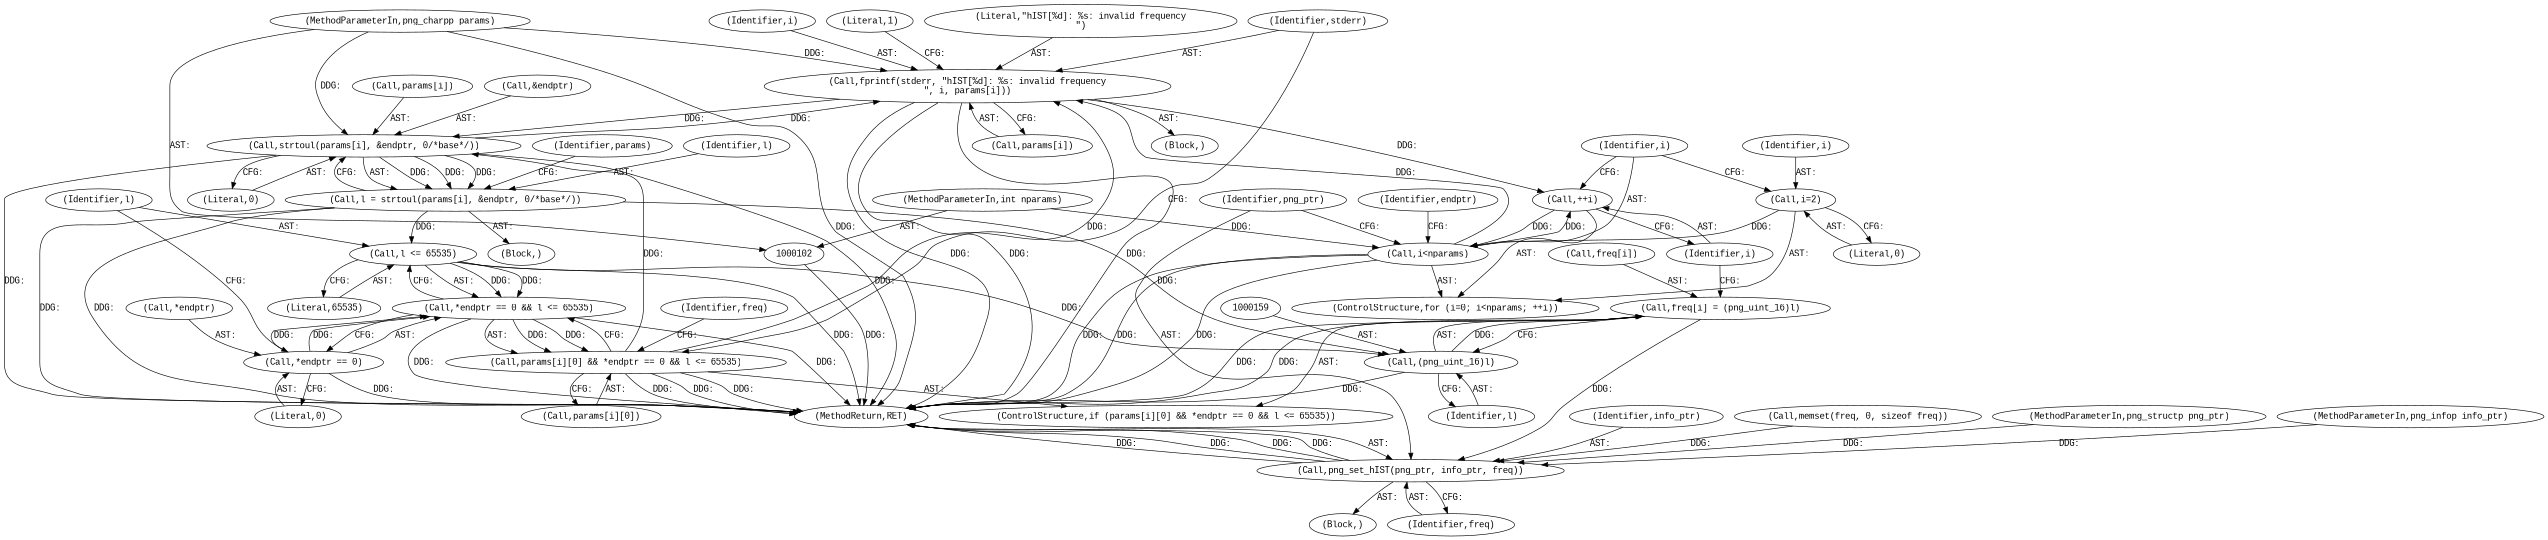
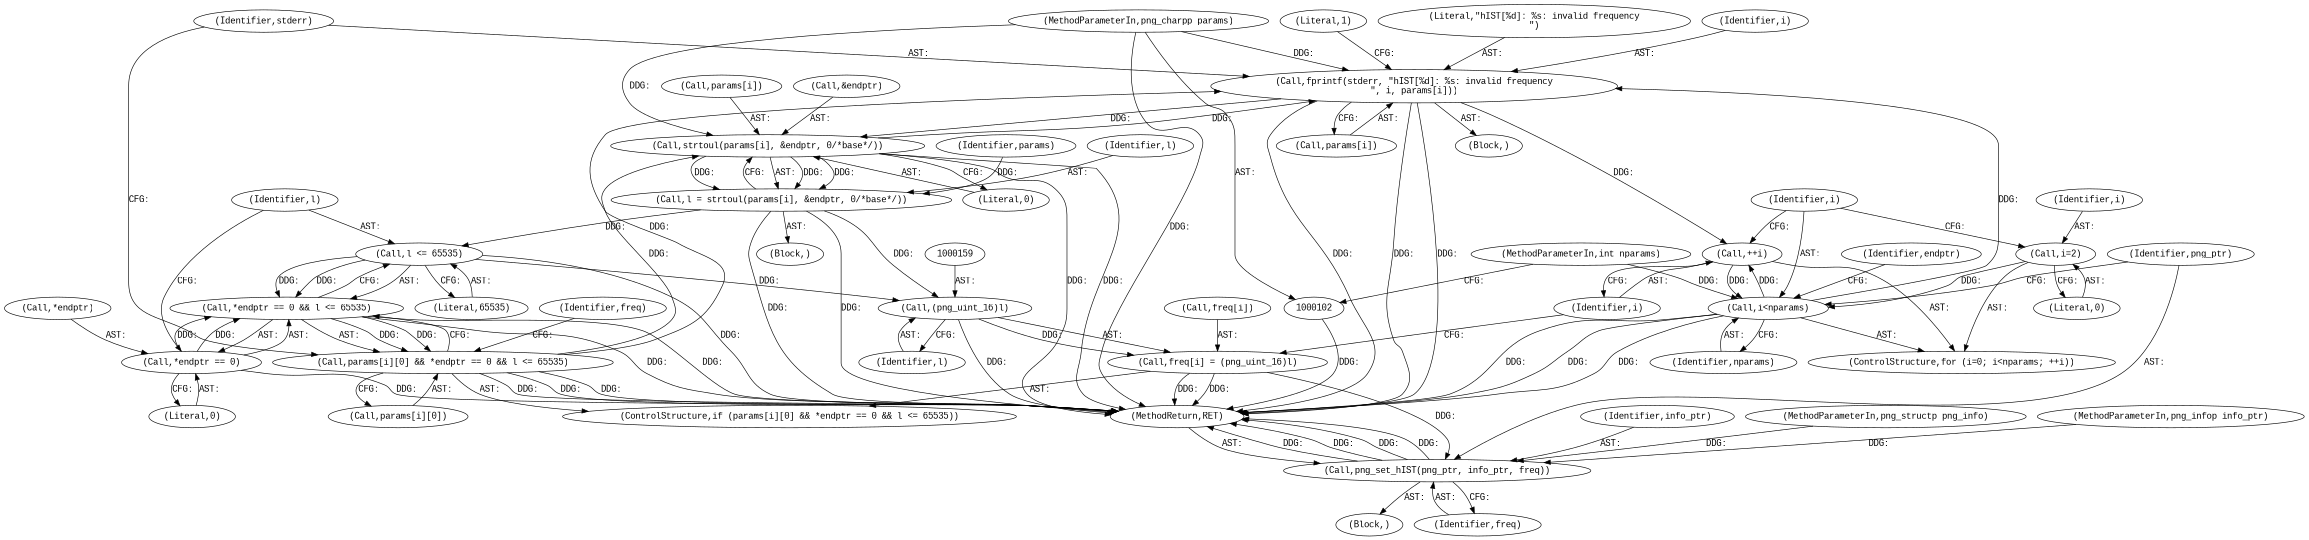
edge "(Identifier,params)" -> "(Call,l = strtoul(params[i], &endptr, 0/*base*/))": label "CFG: " -> "DDG: "
edge "(MethodParameterIn,int nparams)" -> "1000102": label "AST: " -> "CFG: "
edge "(Call,freq[i] = (png_uint_16)l)" -> "(Call,(png_uint_16)l)": removed, label "CFG:"
edge "(Call,*endptr == 0 && l <= 65535)" -> "(Call,*endptr == 0)": label "CFG: " -> "AST: "
node "(Identifier,nparams)": added
node "(Call,memset(freq, 0, sizeof freq))": removed
node "(MethodParameterIn,png_structp png_ptr)": label "(MethodParameterIn,png_structp png_ptr)" -> "(MethodParameterIn,png_structp png_info)"
